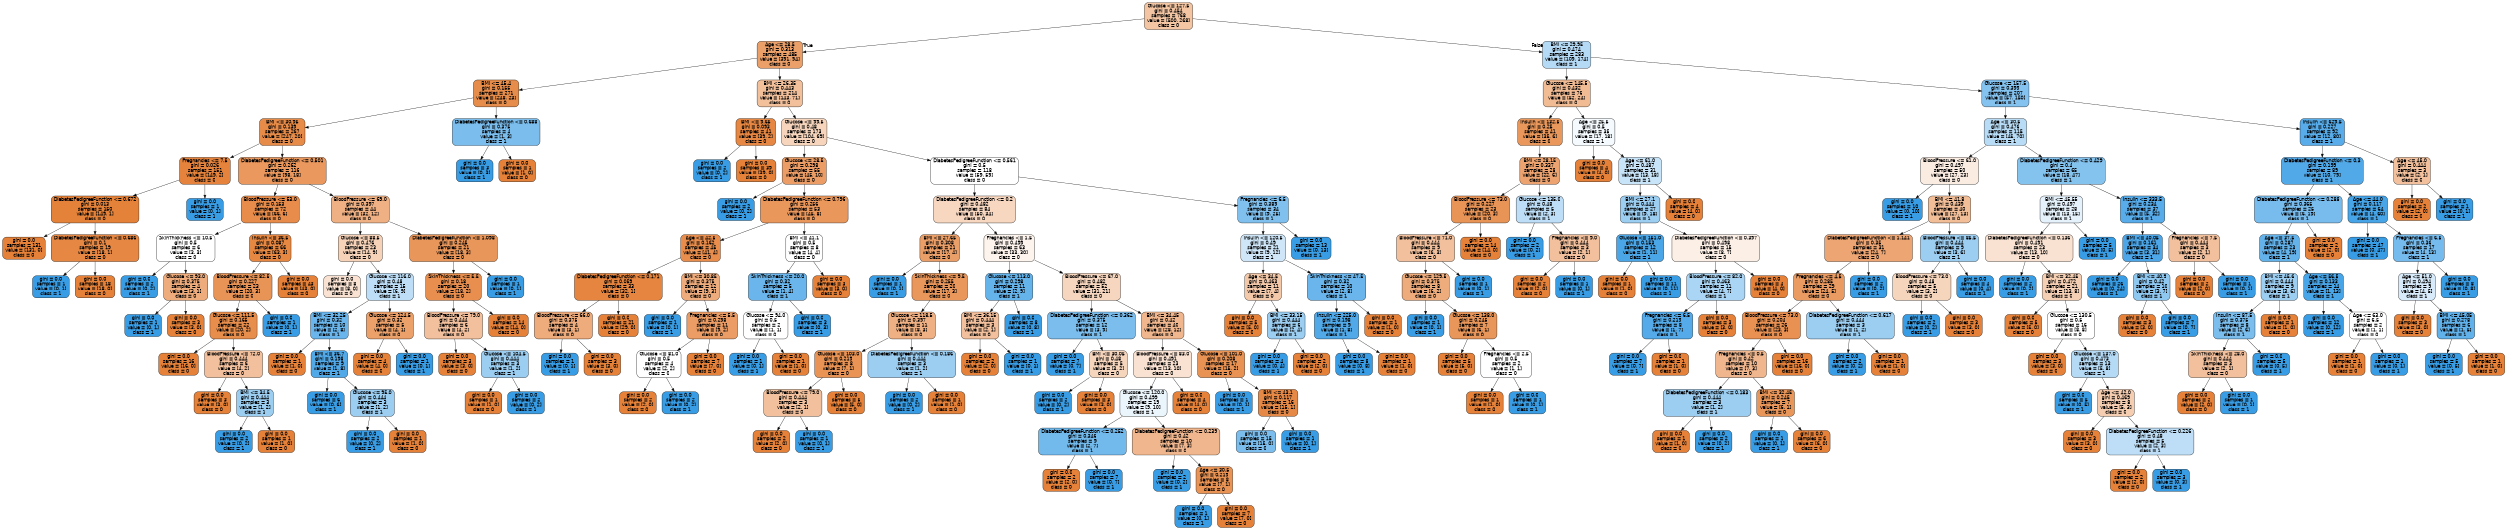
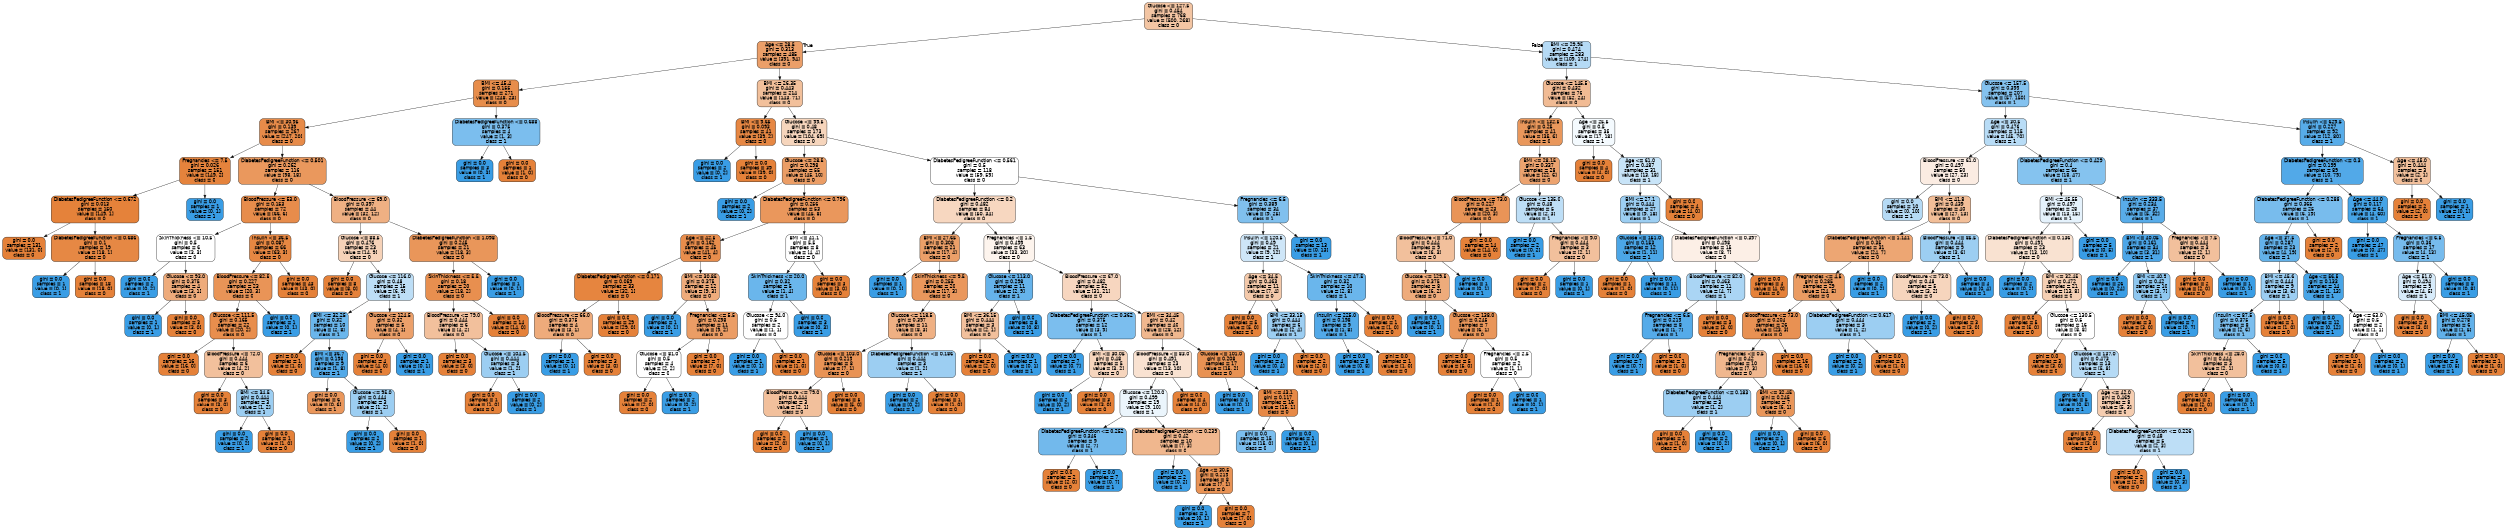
node "gini = 0.0 samples = 10 value = [0, 10] class = 1": fillcolor #399de5 -> #b5daf5
node "BMI <= 41.1 gini = 0.5 samples = 8 value = [4, 4] class = 0": label "BMI <= 41.1 gini = 0.5 samples = 8 value = [4, 4] class = 0" -> "BMI <= 41.1 gini = 5.5 samples = 8 value = [4, 4] class = 0"
node "gini = 0.0 samples = 8 value = [8, 0] class = 0": fillcolor #f9e2d1 -> #e58139
node "gini = 0.0 samples = 21 value = [29, 0] class = 0": label "gini = 0.0 samples = 21 value = [29, 0] class = 0" -> "gini = 0.0 samples = 29 value = [29, 0] class = 0"
node "Age <= 63.0 gini = 6.5 samples = 2 value = [1, 1] class = 0": label "Age <= 63.0 gini = 6.5 samples = 2 value = [1, 1] class = 0" -> "Age <= 63.0 gini = 0.5 samples = 2 value = [1, 1] class = 0"
node "gini = 0.0 samples = 6 value = [0, 6] class = 1": fillcolor #399de5 -> #ea975c
